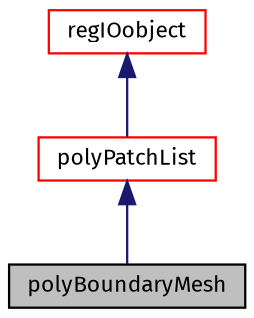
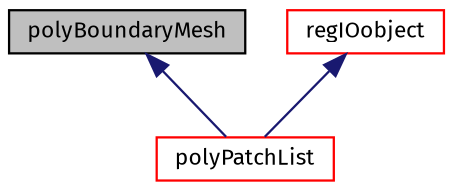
edge "polyBoundaryMesh" -> "polyPatchList": reversed
